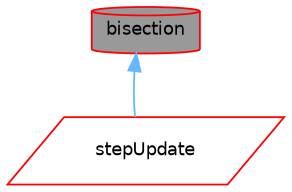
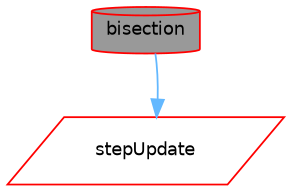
edge "stepUpdate" -> "bisection": reversed
